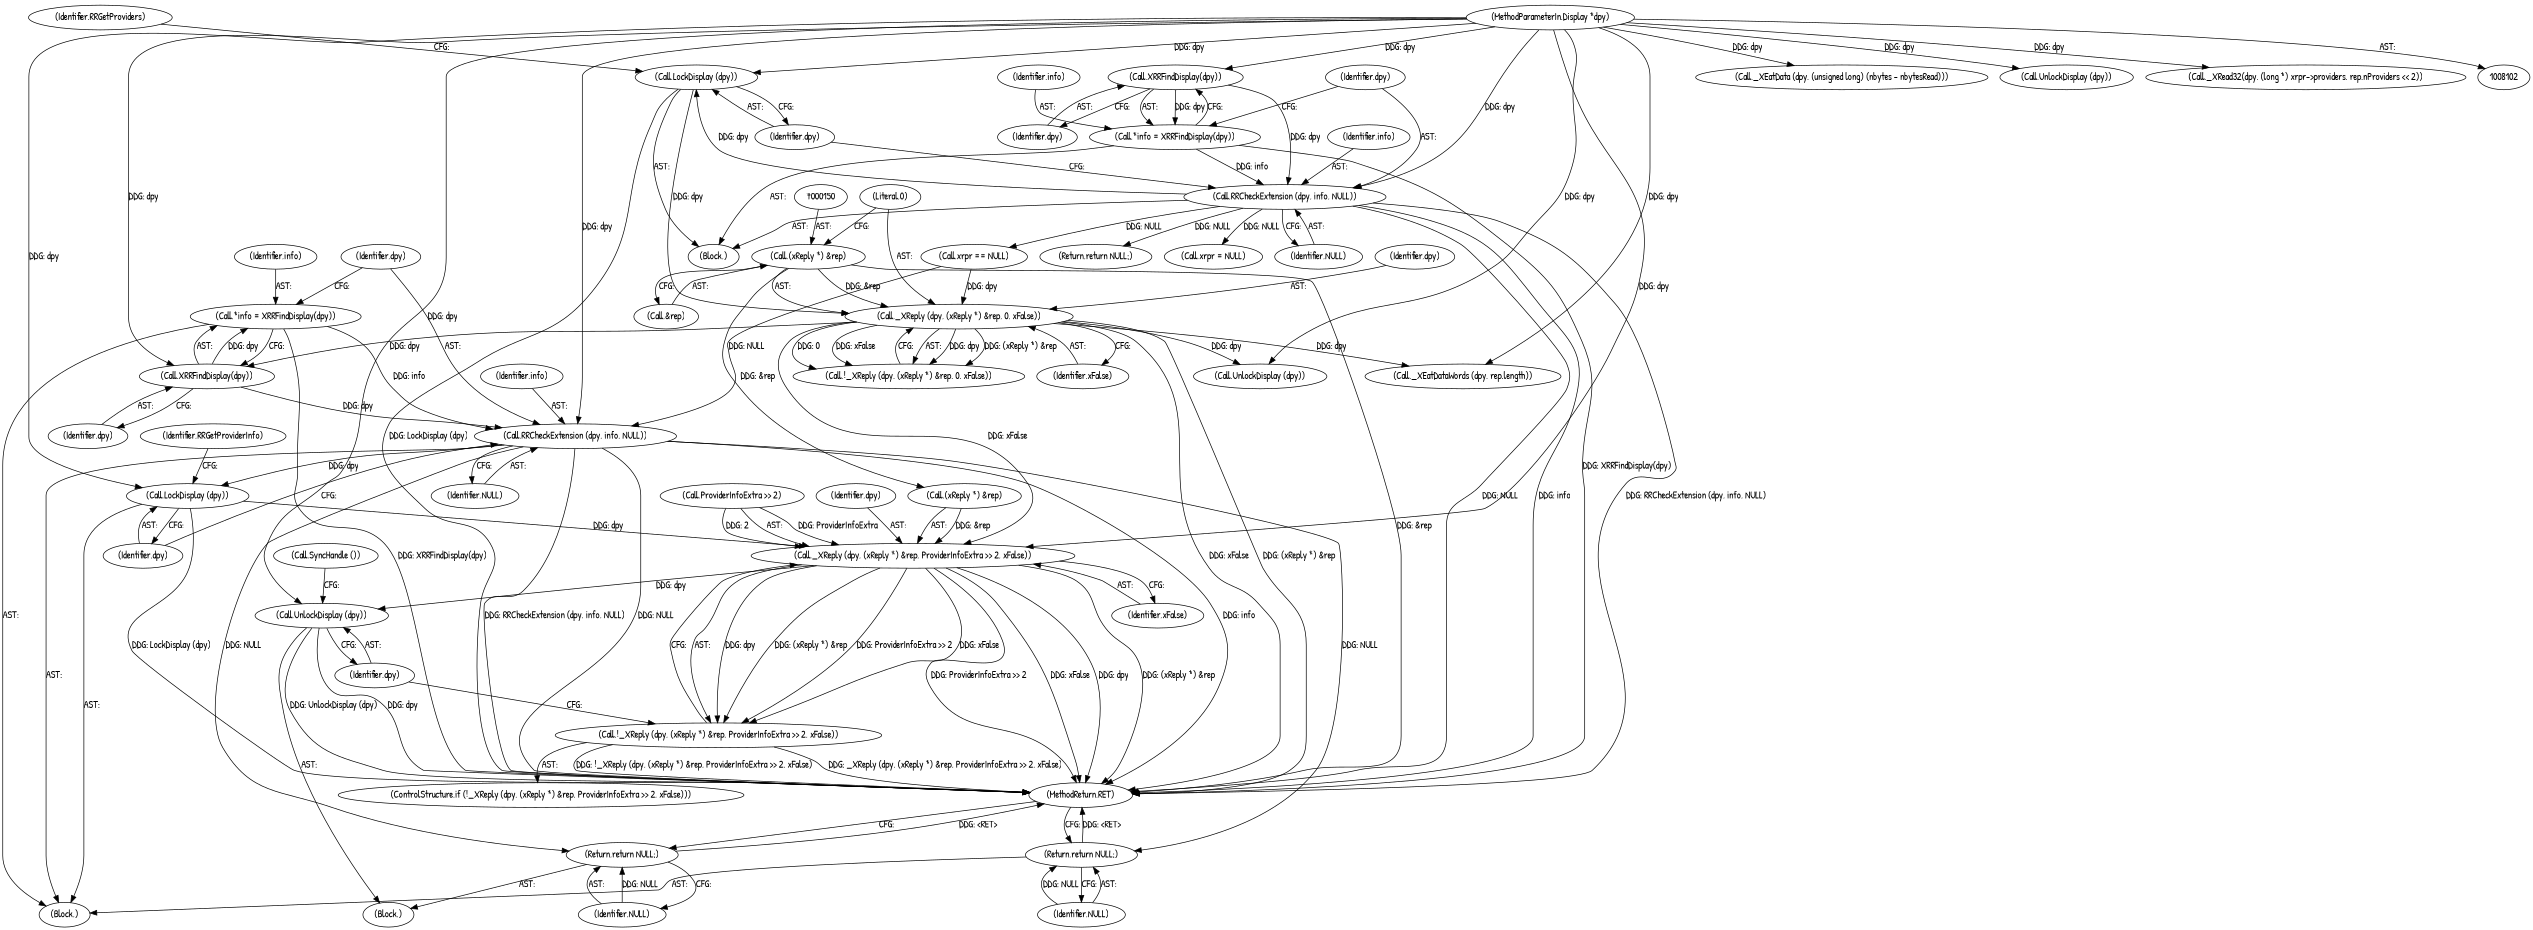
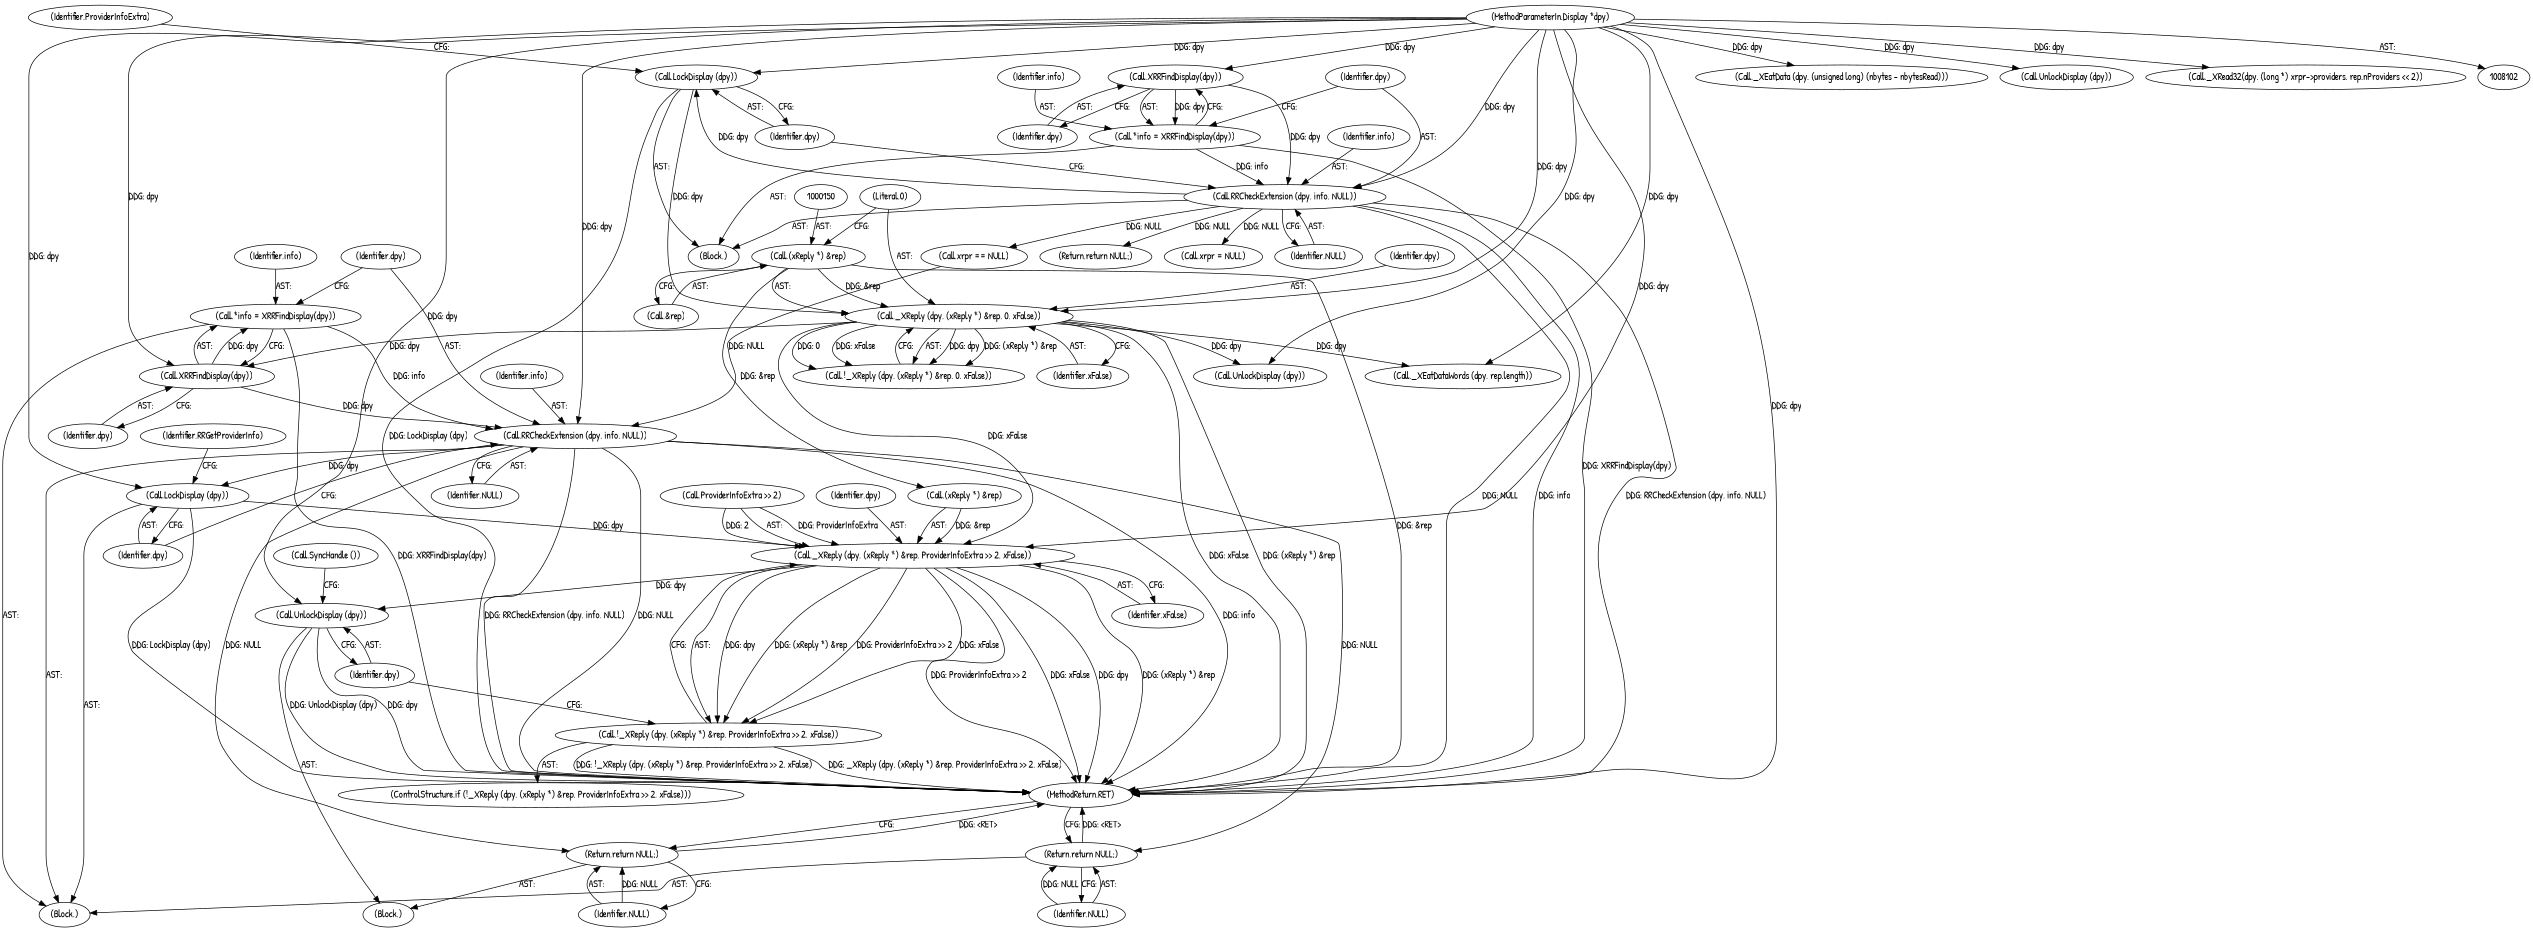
node "(Identifier,RRGetProviders)": label "(Identifier,RRGetProviders)" -> "(Identifier,ProviderInfoExtra)"
node "7000150": label "7000150" -> "1000150"
edge "(Call,xrpr == NULL)" -> "(Call,_XReply (dpy, (xReply *) &rep, 0, xFalse))": now "(MethodParameterIn,Display *dpy)" -> "(Call,_XReply (dpy, (xReply *) &rep, 0, xFalse))"
edge "(MethodParameterIn,Display *dpy)" -> "(MethodReturn,RET)": added, label "DDG: dpy"
